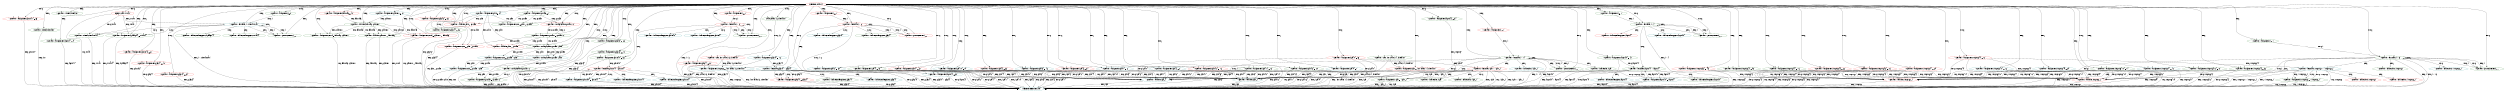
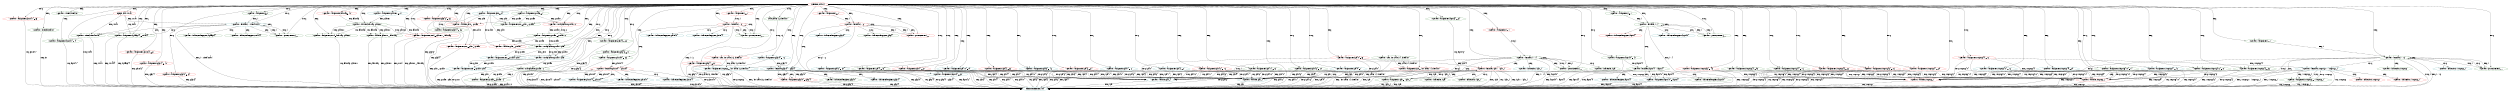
edge "(<operator>.lessThan,i < sizeof(stwau))" -> "(METHOD,oudhwii)": reversed
